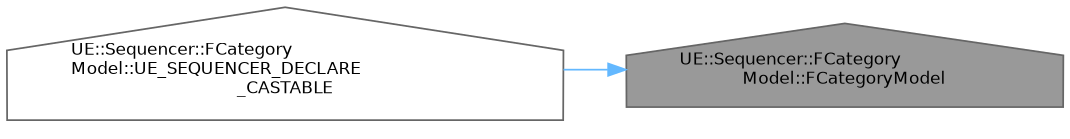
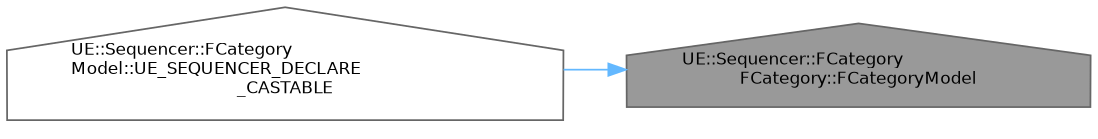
node "UE::Sequencer::FCategory Model::FCategoryModel": label "UE::Sequencer::FCategory Model::FCategoryModel" -> "UE::Sequencer::FCategory FCategory::FCategoryModel"
